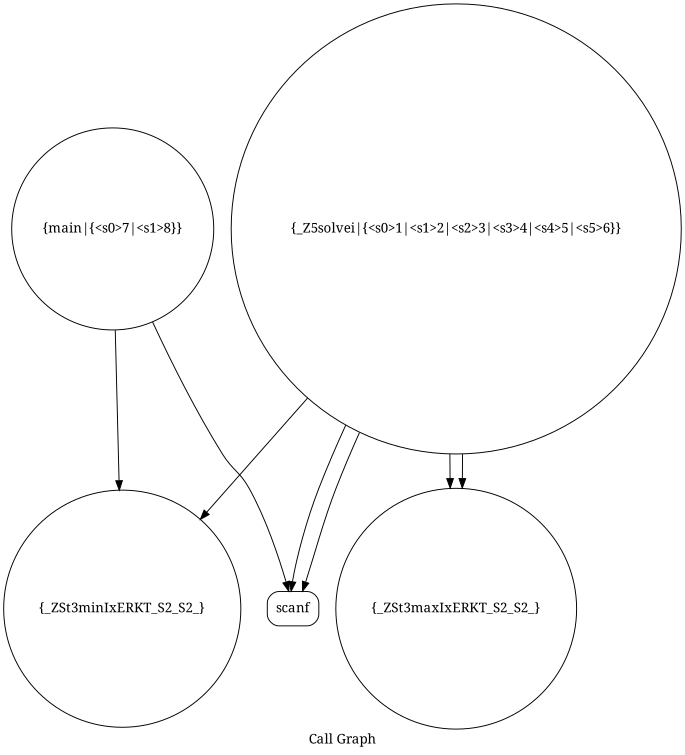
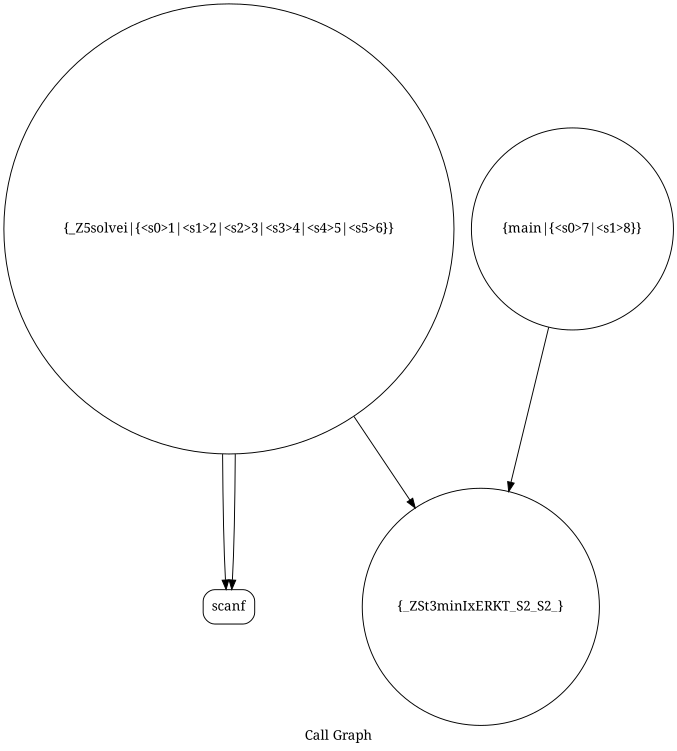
edge "{main|{<s0>7|<s1>8}}" -> "scanf": removed
node "{_ZSt3maxIxERKT_S2_S2_}": removed
